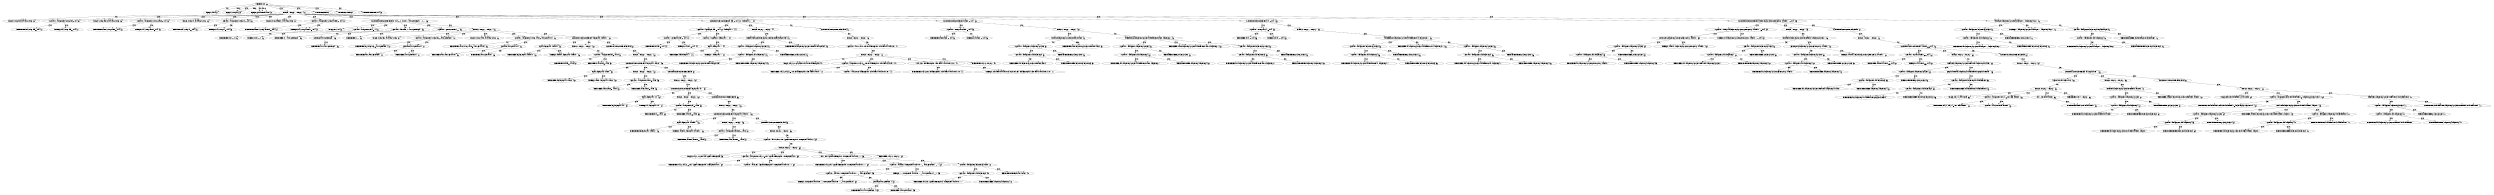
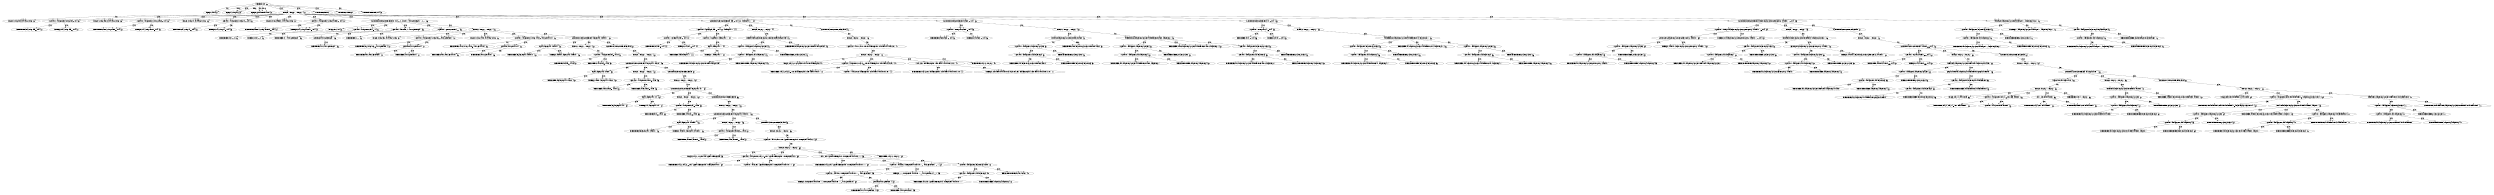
node "(IDENTIFIER,$obj14,new File(baseDir))": added
